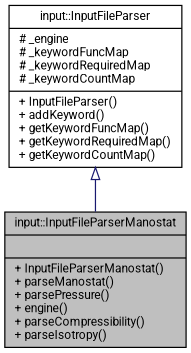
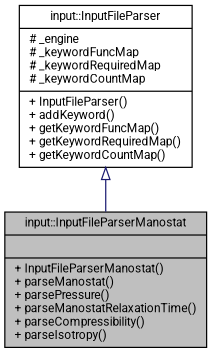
node "input::InputFileParserManostat": text "+ engine()" -> "+ parseManostatRelaxationTime()"
